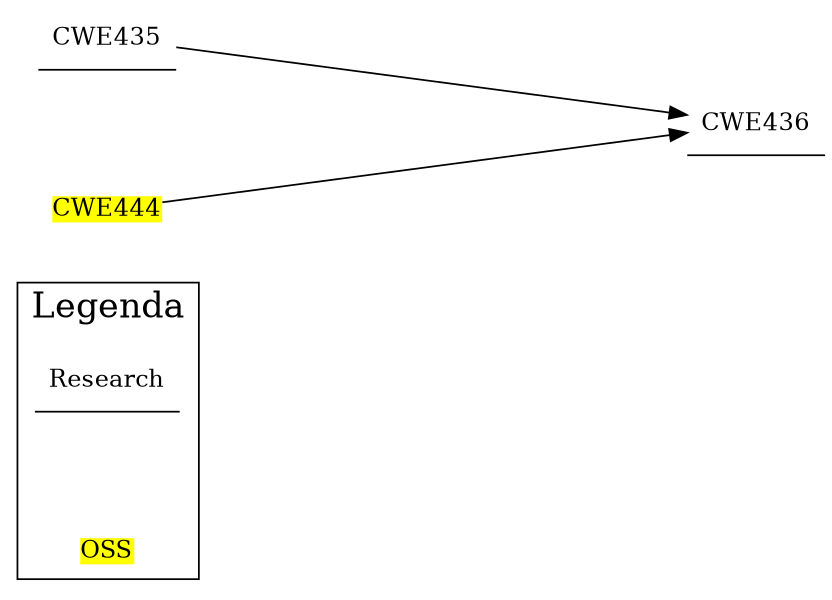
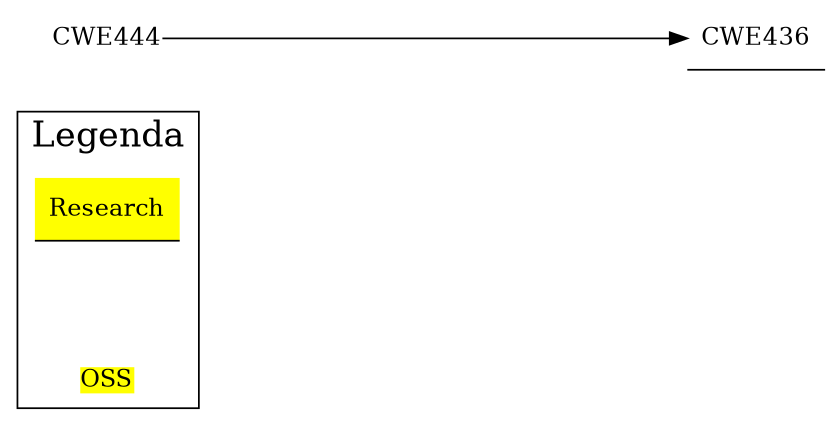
node "CWE435": removed
node "CWE444": fillcolor yellow -> white
node "Research": fillcolor white -> yellow
